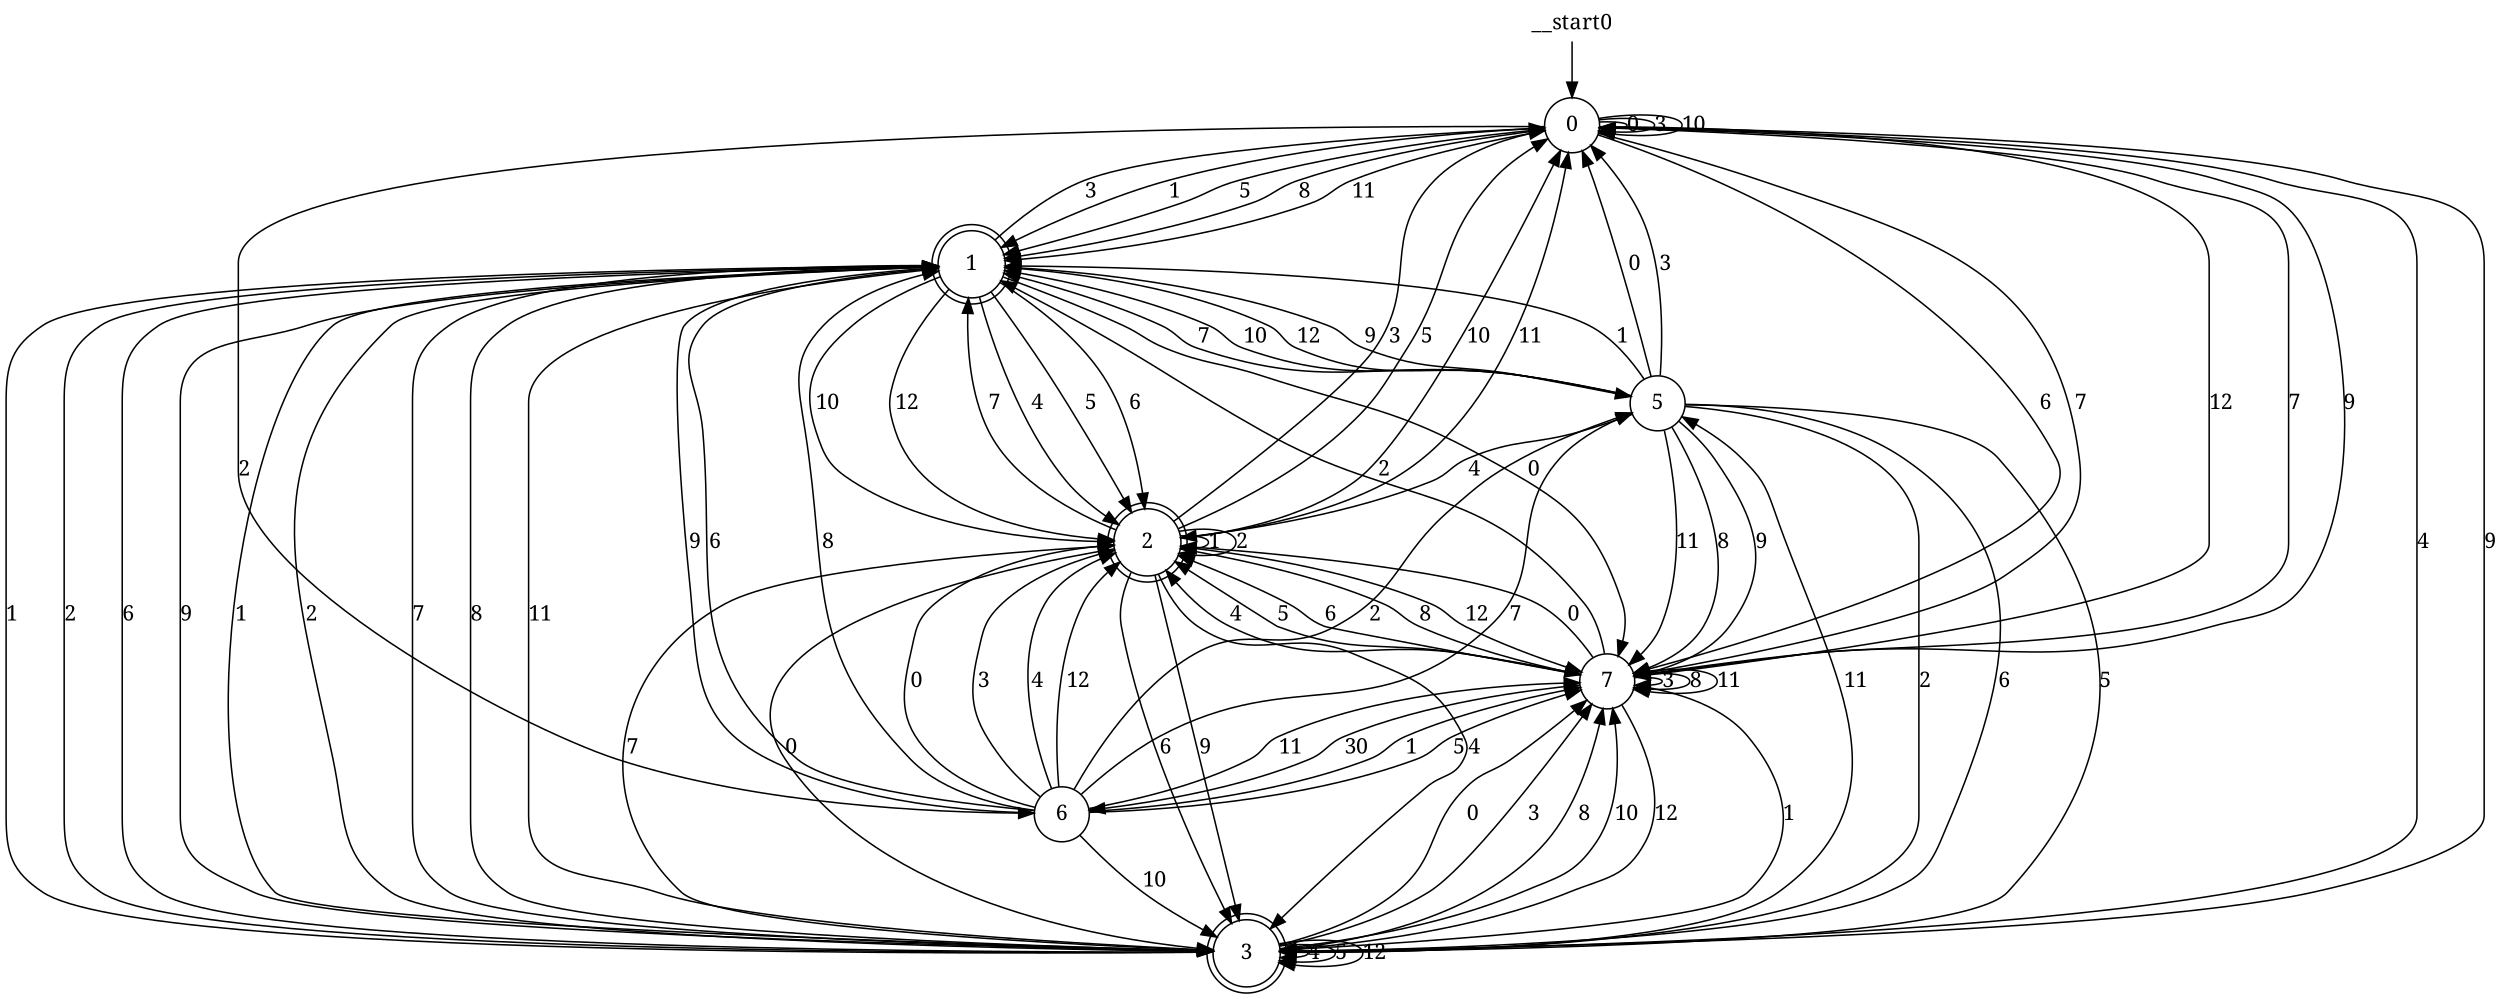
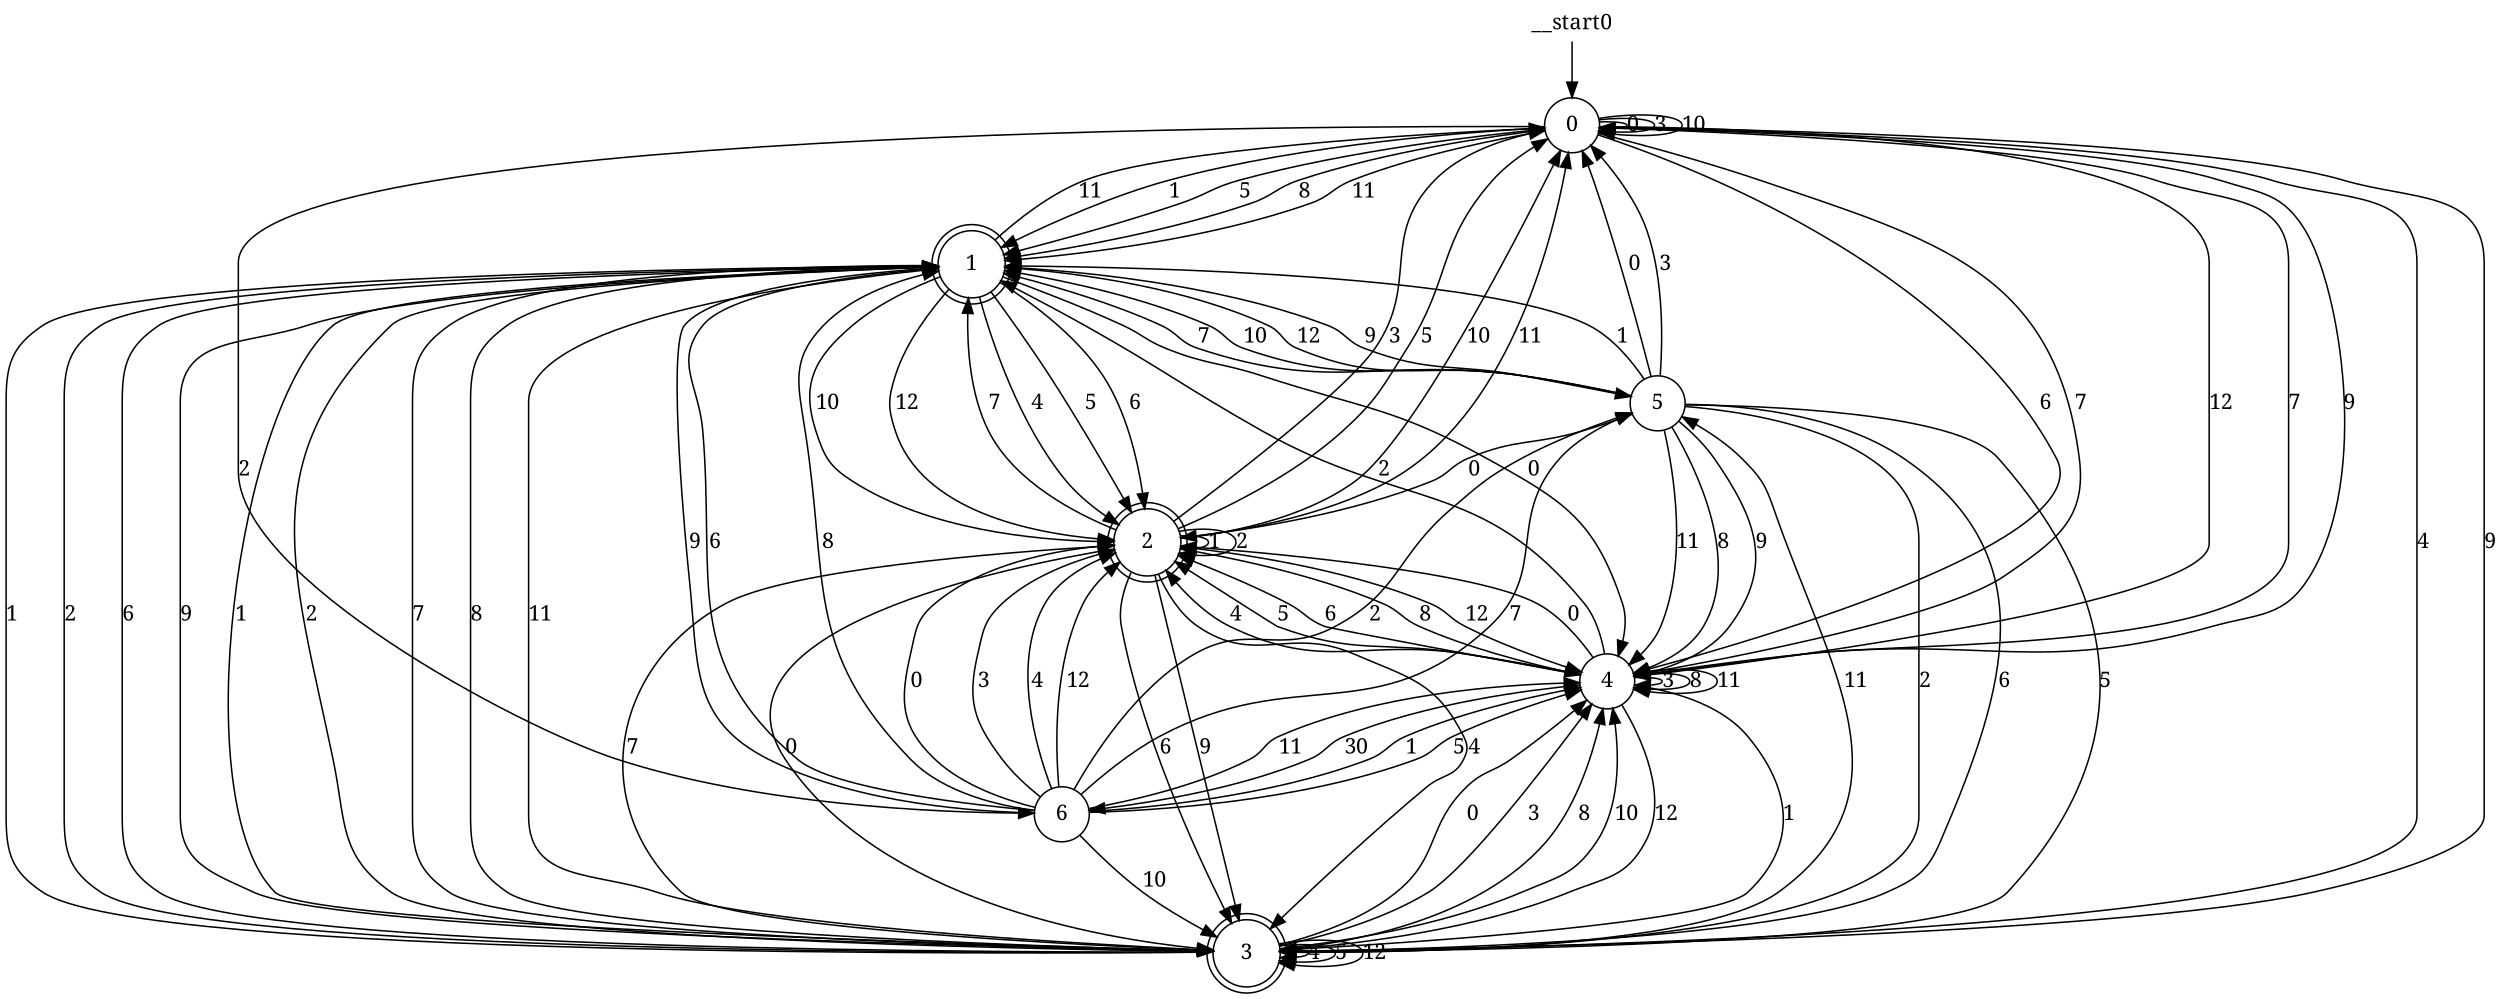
edge "1" -> "0": label "3" -> "11"
edge "5" -> "2": label "4" -> "0"
node "7": label "7" -> "4"
